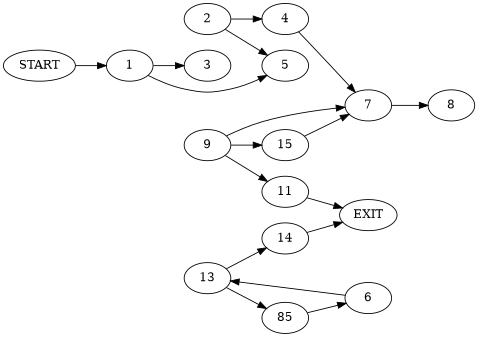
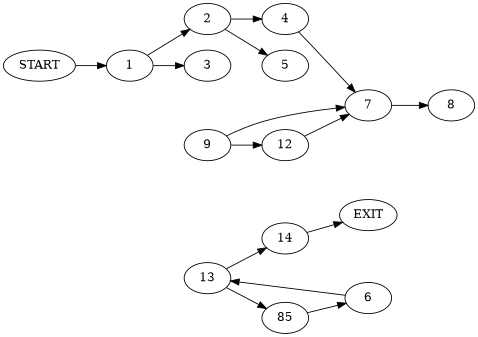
edge "1" -> "5": now "1" -> "2"
node "15": label "15" -> "12"
node "11": removed
